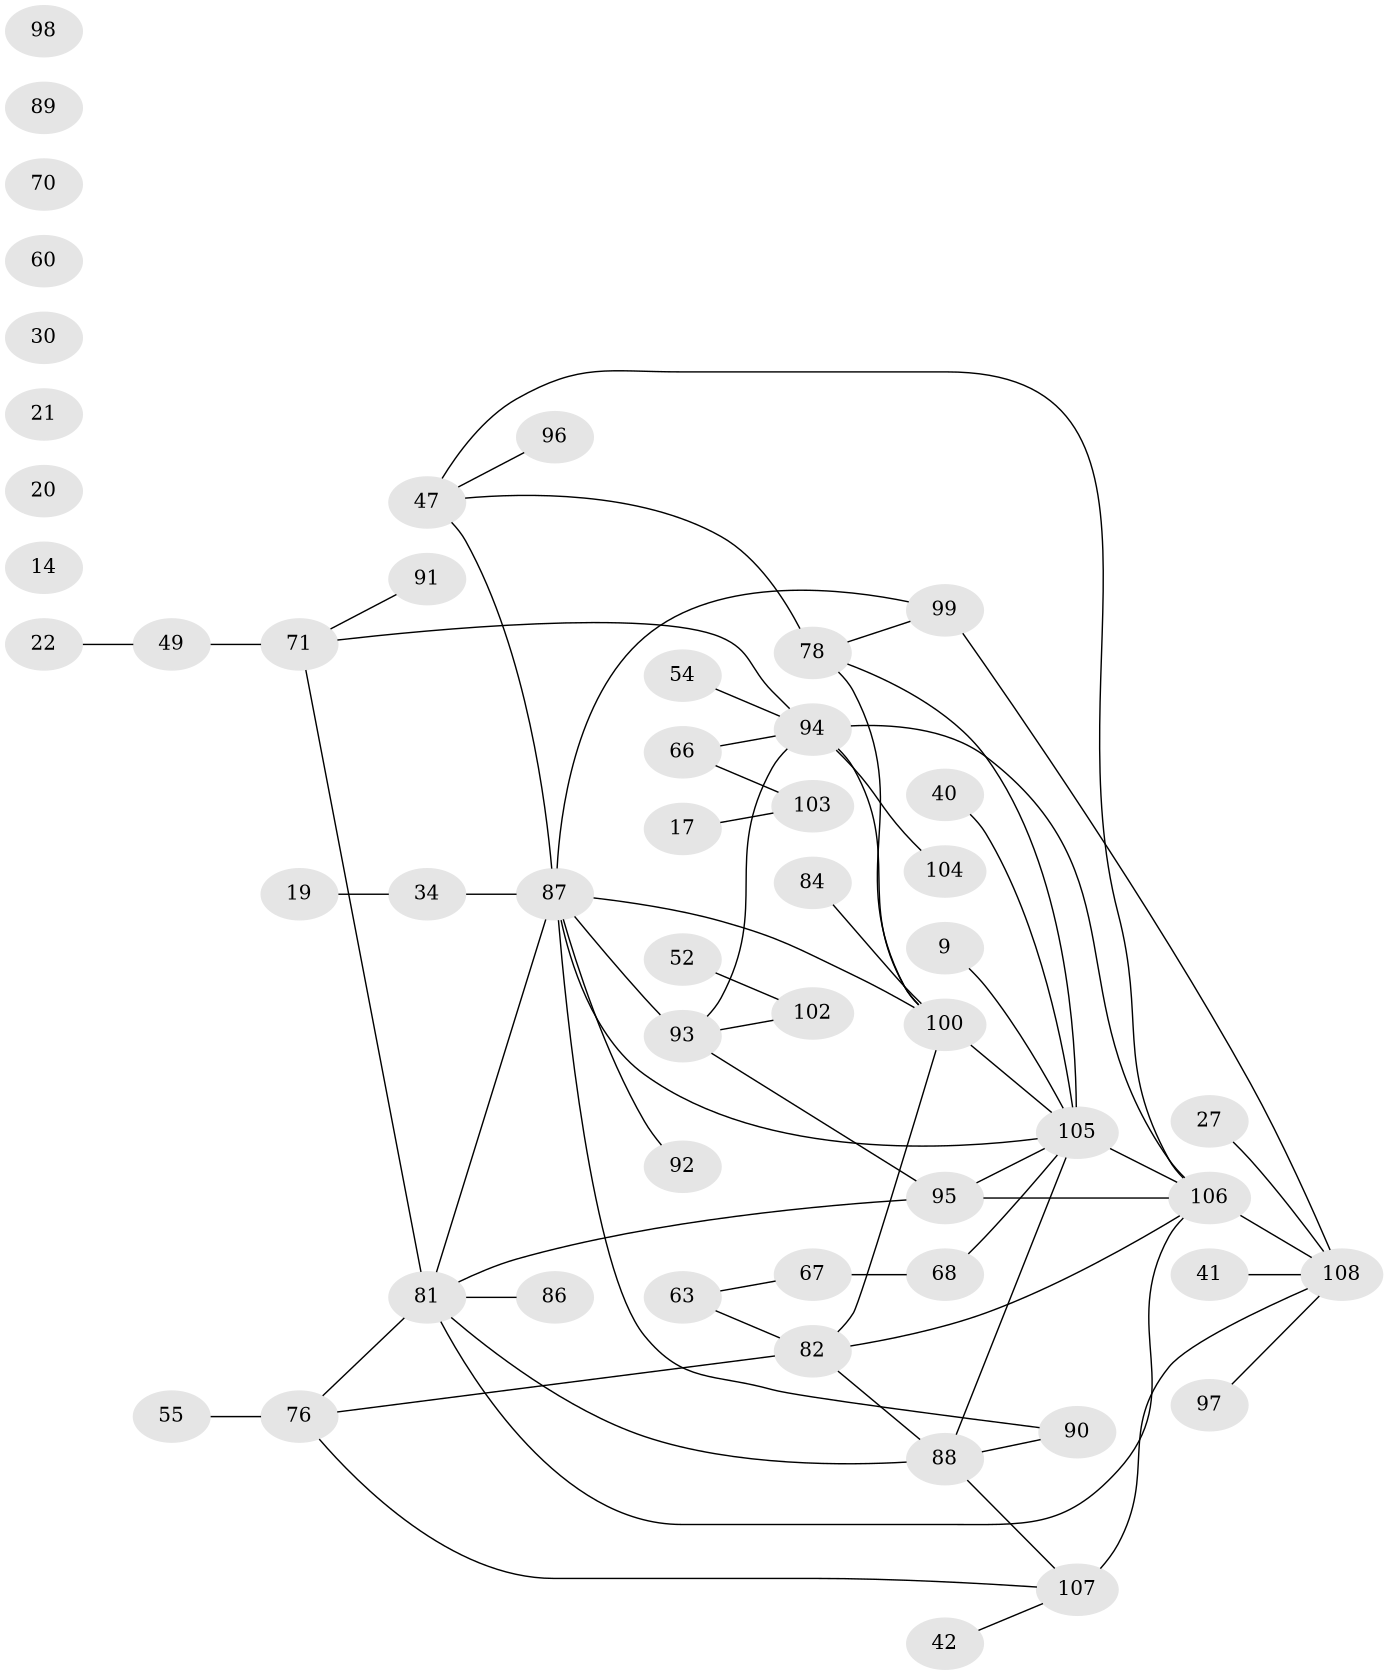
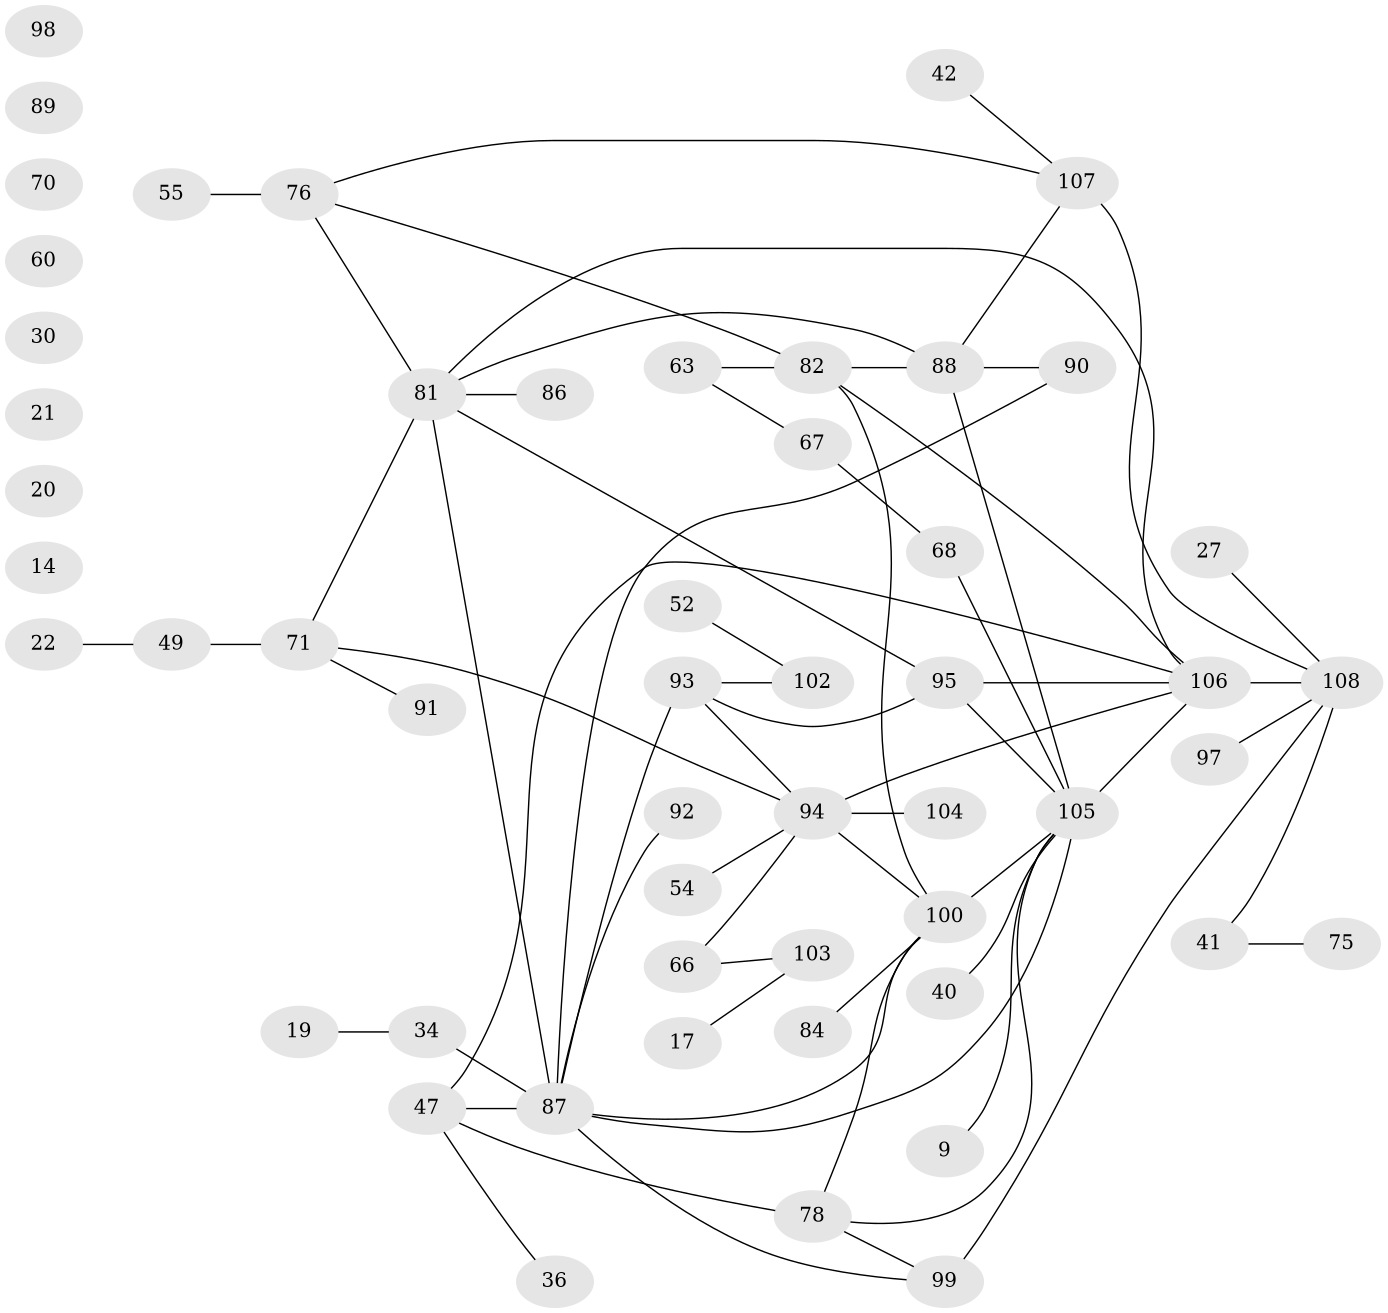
node "96": label "96" -> "36"
node "75": added
